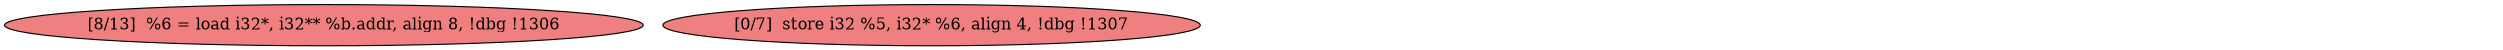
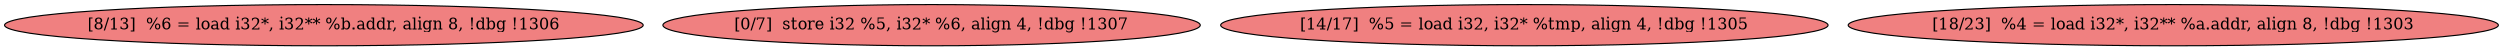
node "[14/17]  %5 = load i32, i32* %tmp, align 4, !dbg !1305": added
node "[18/23]  %4 = load i32*, i32** %a.addr, align 8, !dbg !1303": added
